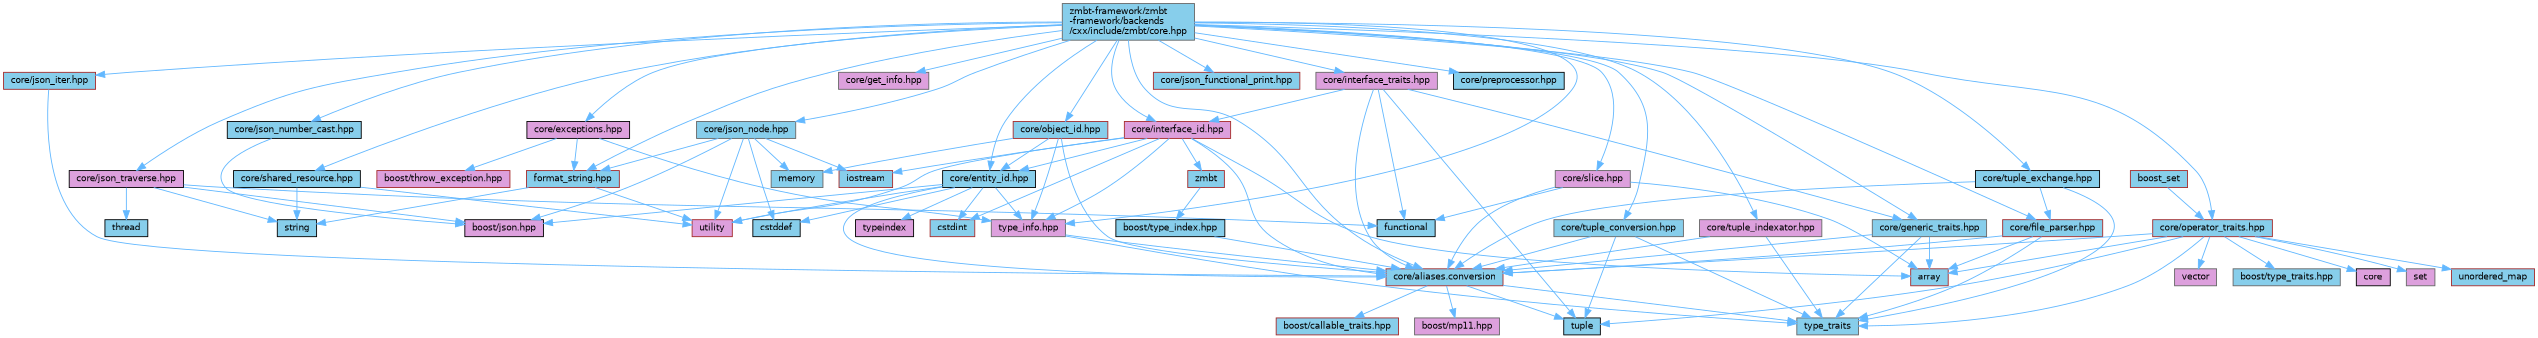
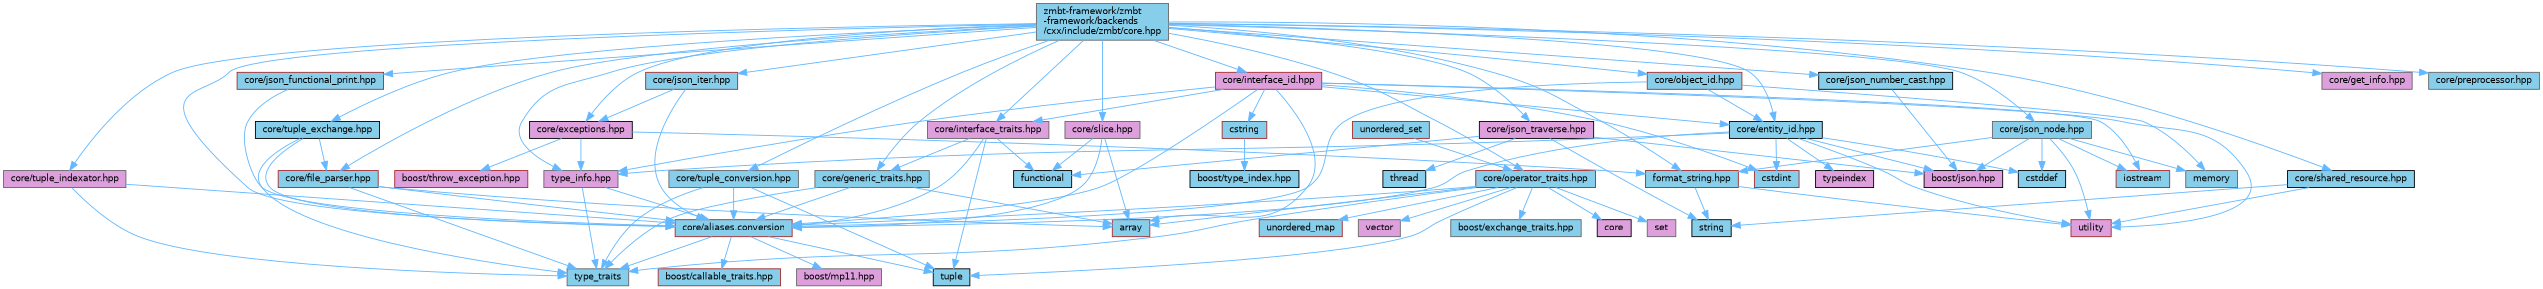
node "core/preprocessor.hpp": color black -> gray40
edge "core/json_iter.hpp" -> "core/exceptions.hpp": added
edge "core/interface_traits.hpp" -> "core/interface_id.hpp": reversed
edge "core/object_id.hpp" -> "type_info.hpp": removed
node "zmbt": label "zmbt" -> "cstring"
node "boost_set": label "boost_set" -> "unordered_set"
edge "boost/type_index.hpp" -> "core/aliases.conversion": now "core/json_functional_print.hpp" -> "core/aliases.conversion"
node "boost/type_traits.hpp": label "boost/type_traits.hpp" -> "boost/exchange_traits.hpp"
